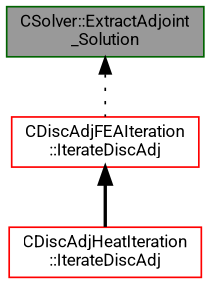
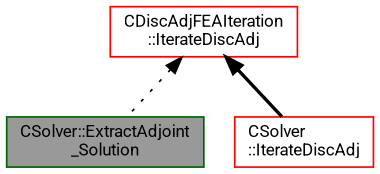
edge "CDiscAdjFEAIteration ::IterateDiscAdj" -> "CSolver::ExtractAdjoint _Solution": reversed
node "CDiscAdjHeatIteration ::IterateDiscAdj": label "CDiscAdjHeatIteration ::IterateDiscAdj" -> "CSolver ::IterateDiscAdj"
